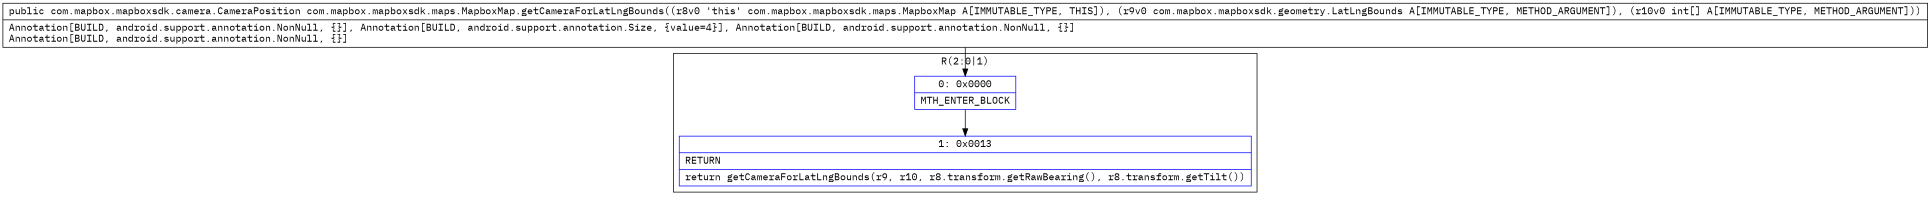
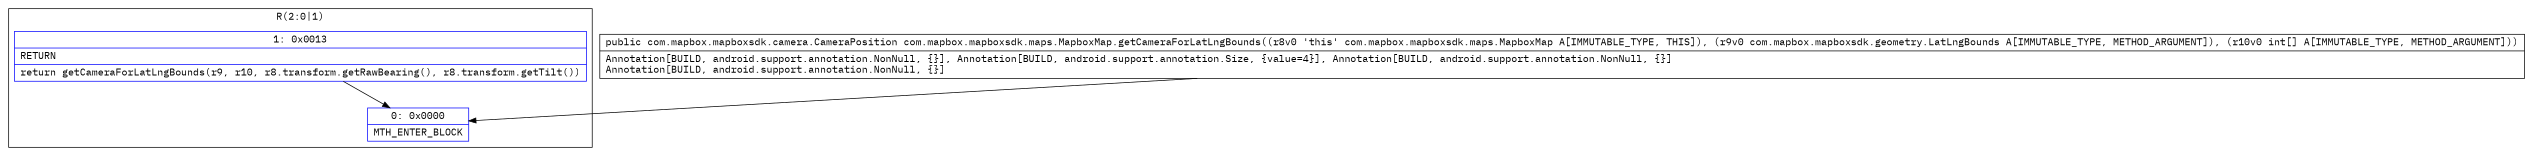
edge "0: 0x0000" -> "1: 0x0013": reversed
